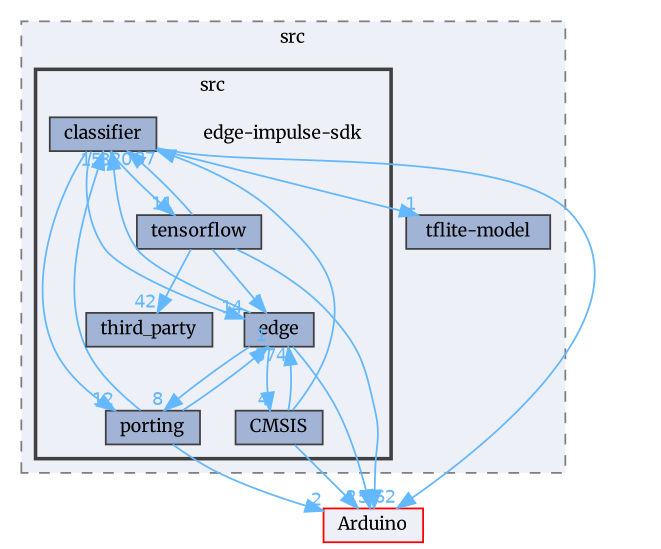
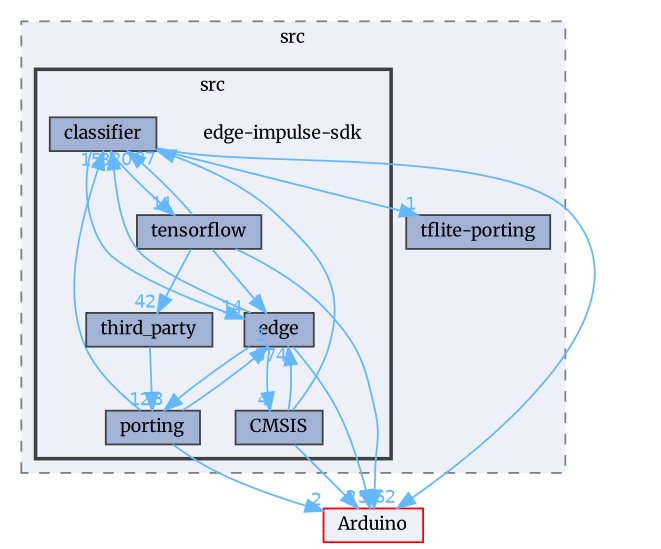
node "tflite-model": label "tflite-model" -> "tflite-porting"
edge "classifier" -> "porting": now "third_party" -> "porting"
